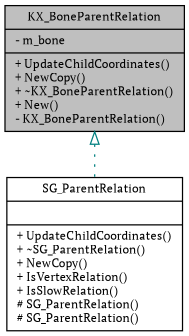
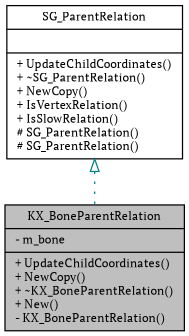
edge "SG_ParentRelation" -> "KX_BoneParentRelation": reversed
